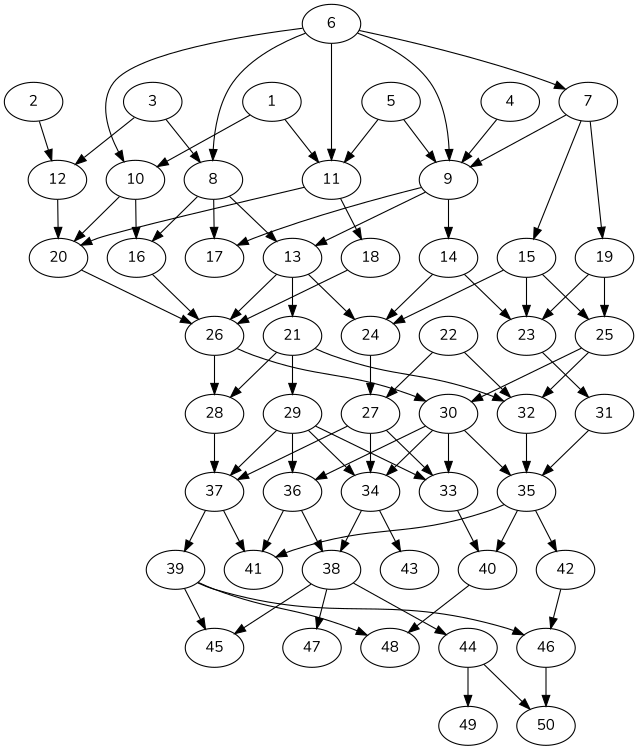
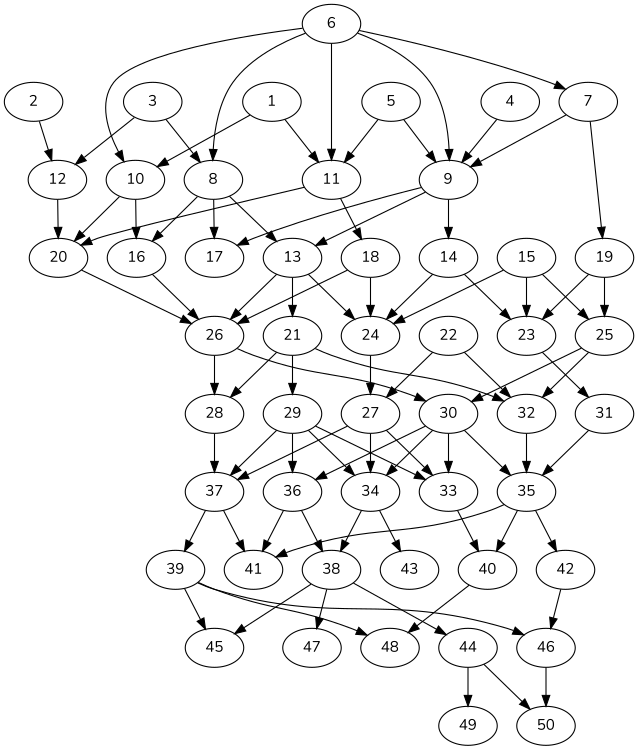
edge "7" -> "15": removed
edge "18" -> "24": added
